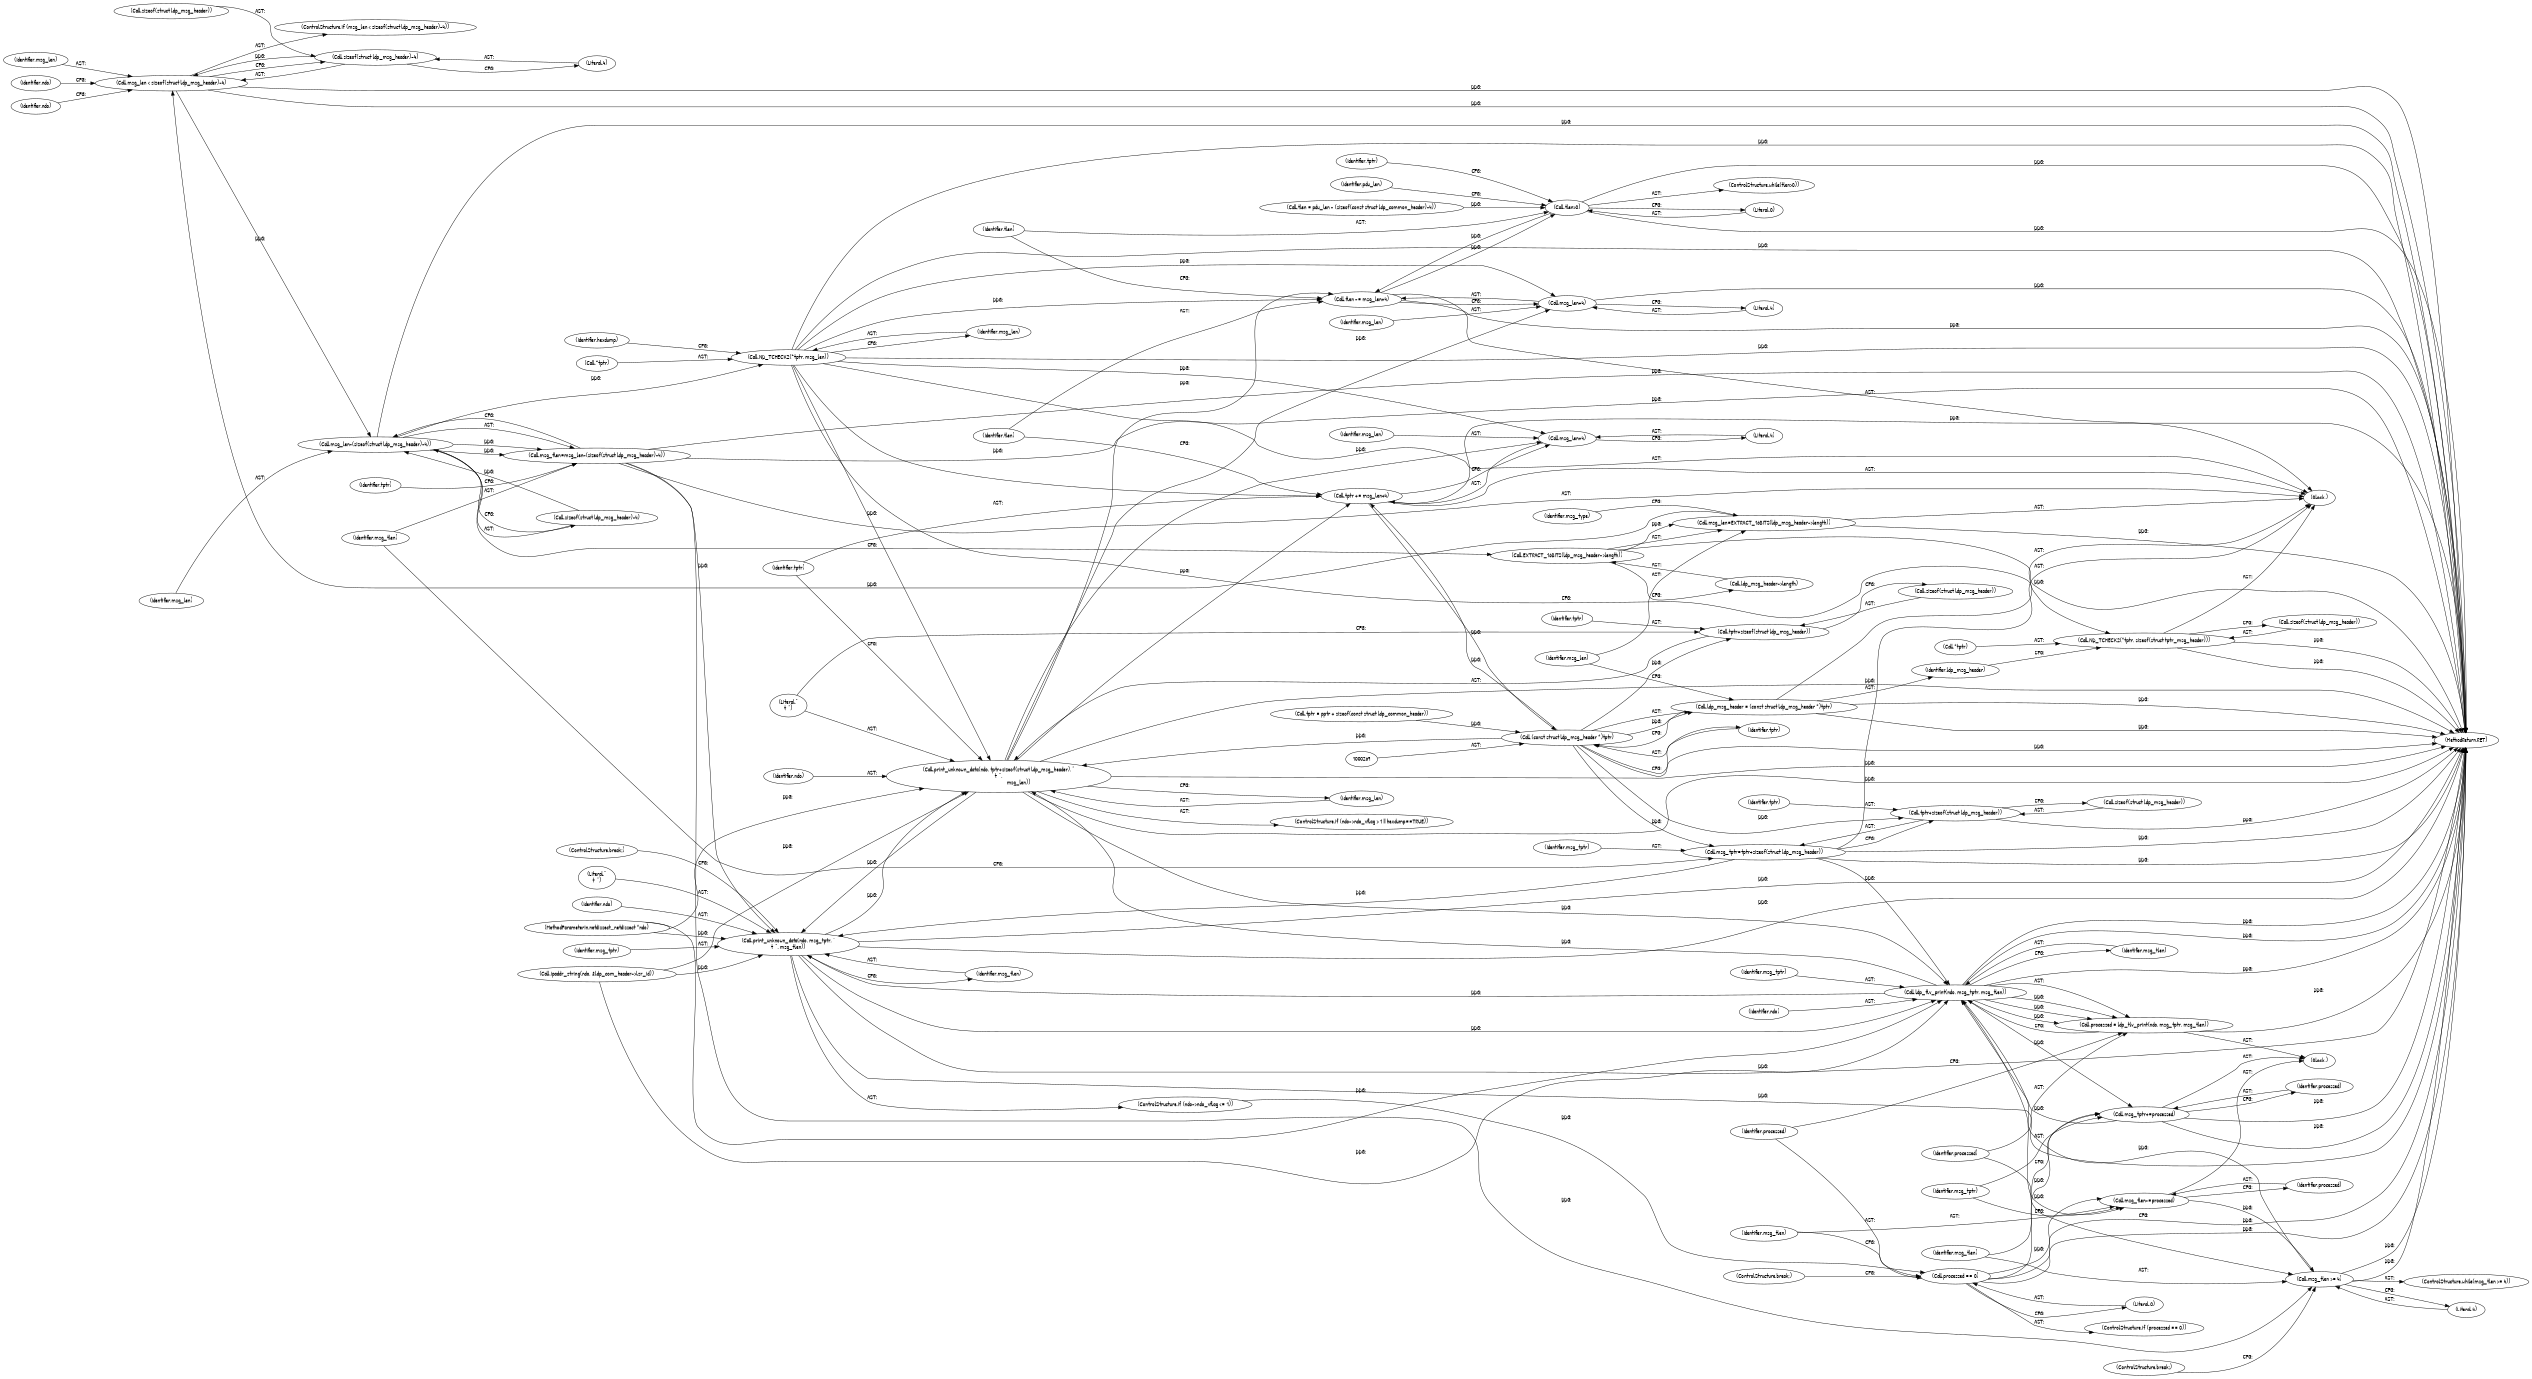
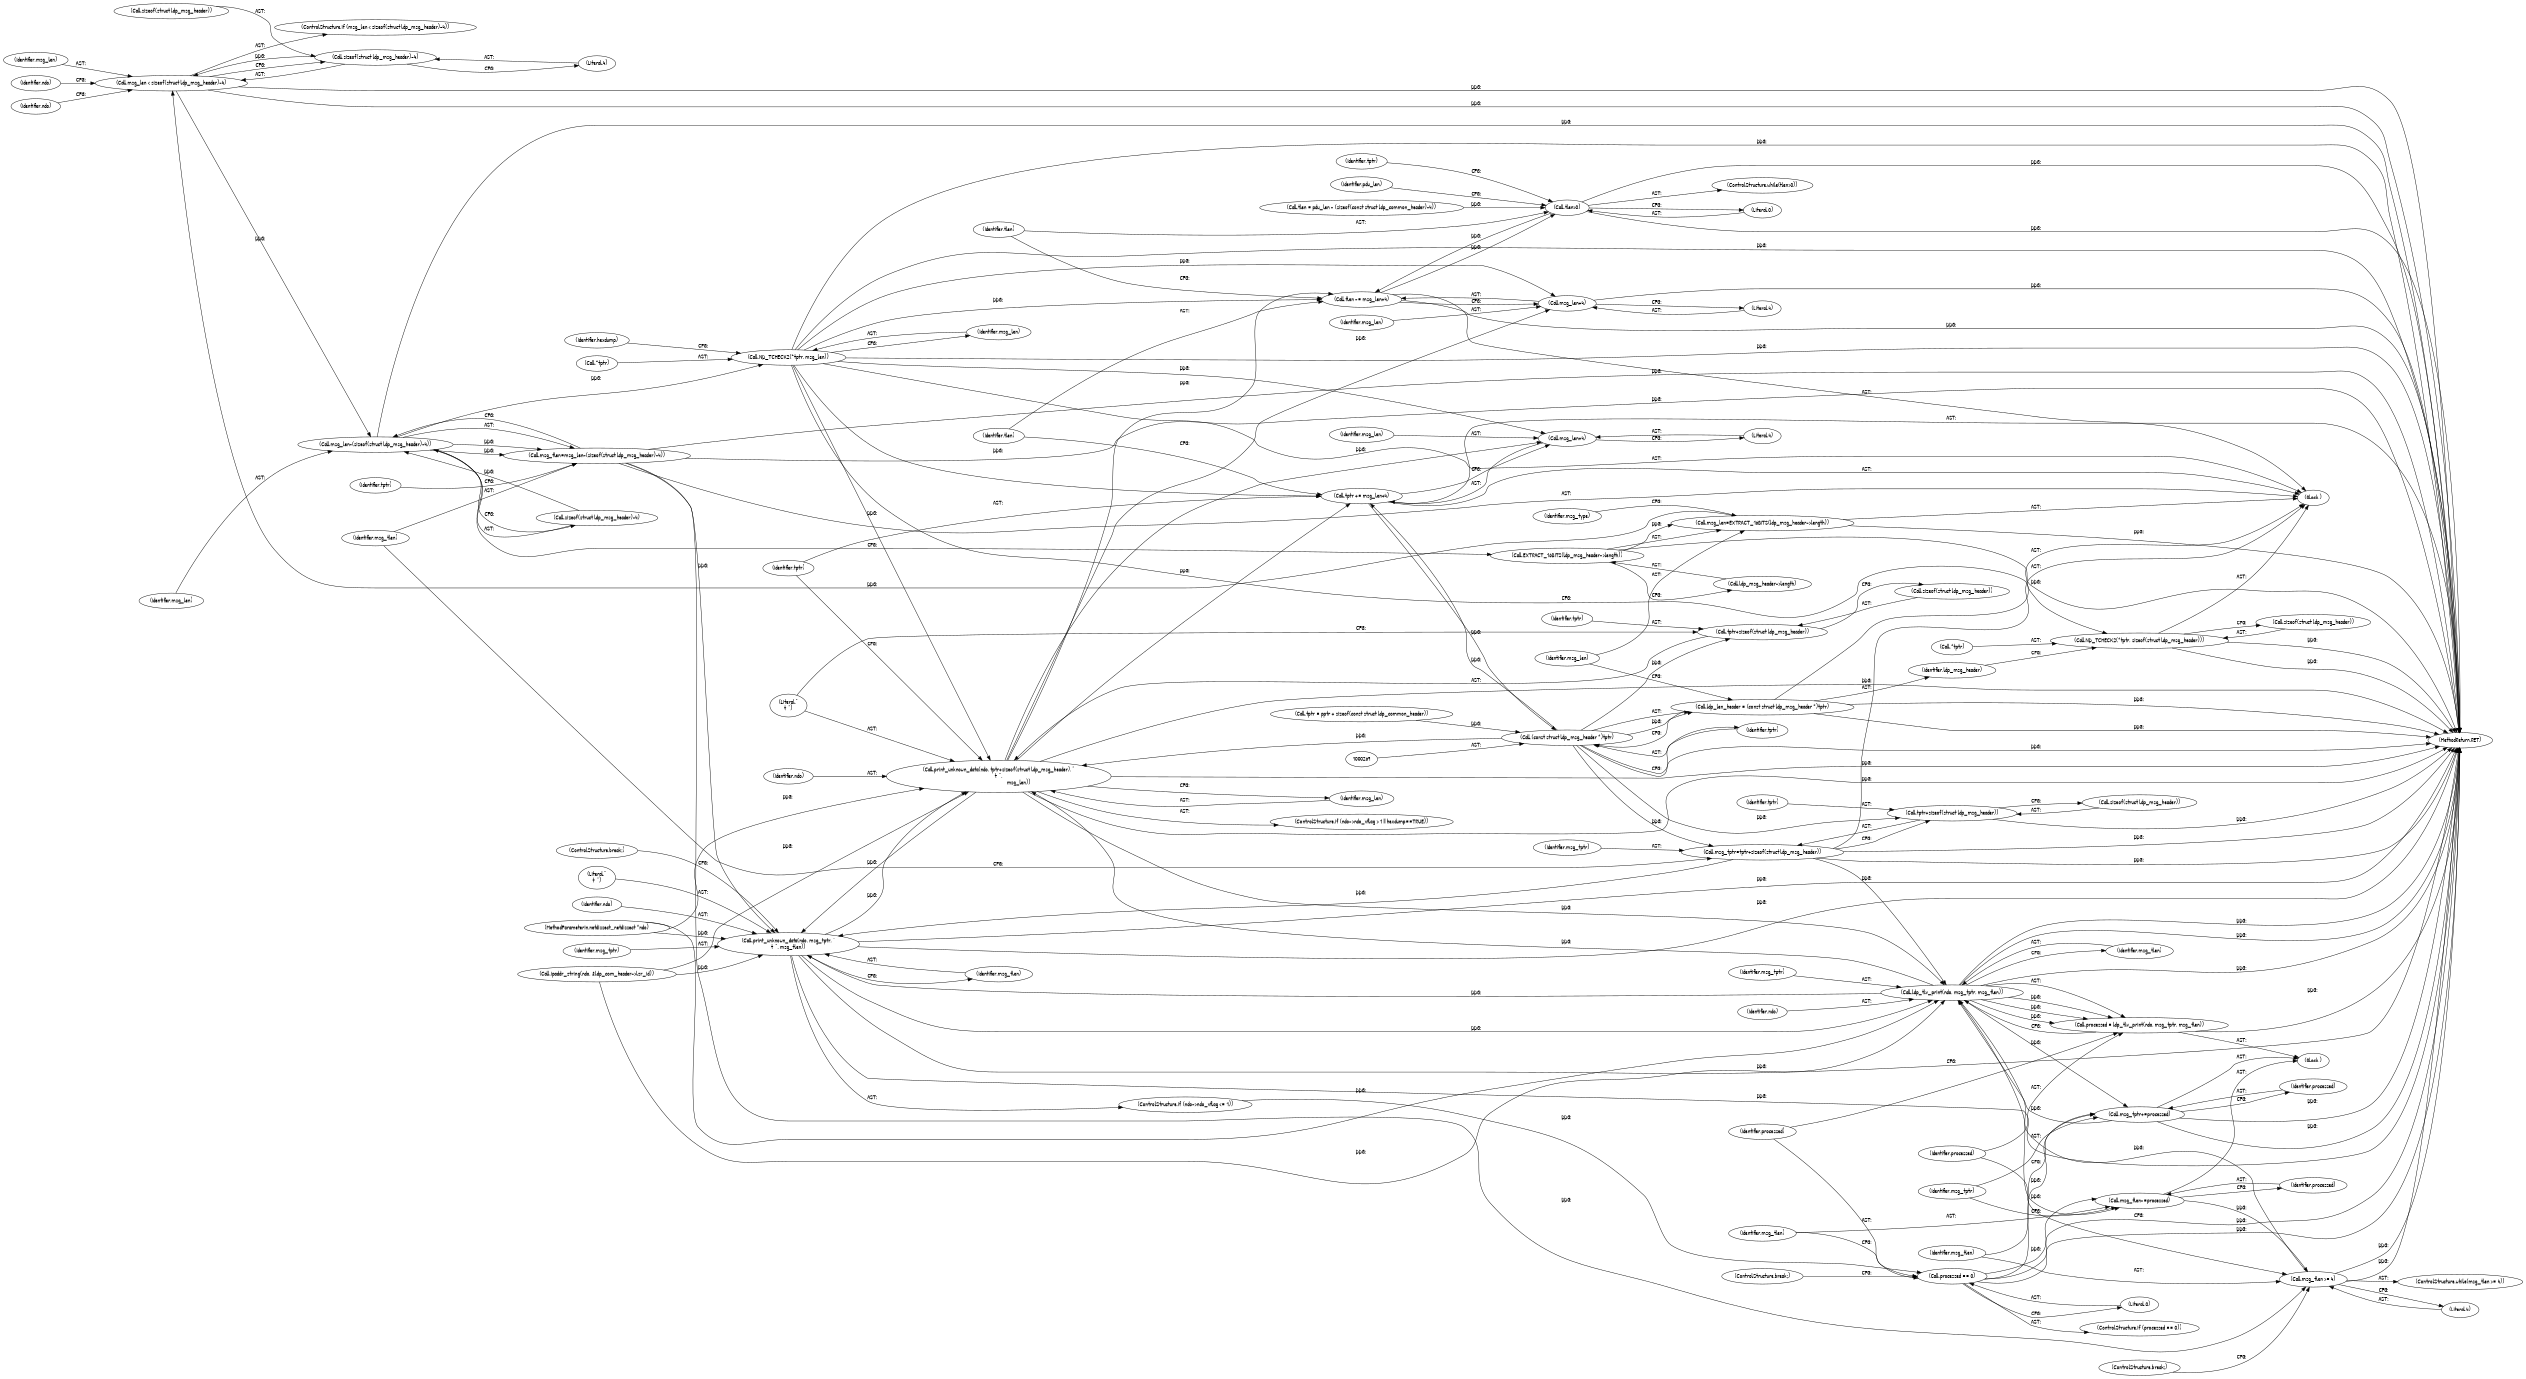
edge "(Call,tptr += msg_len+4)" -> "(MethodReturn,RET)": label "DDG: " -> "AST: "
node "(Call,ND_TCHECK2(*tptr, sizeof(struct tptr_msg_header)))": label "(Call,ND_TCHECK2(*tptr, sizeof(struct tptr_msg_header)))" -> "(Call,ND_TCHECK2(*tptr, sizeof(struct ldp_msg_header)))"
node "(Call,ldp_msg_header = (const struct ldp_msg_header *)tptr)": label "(Call,ldp_msg_header = (const struct ldp_msg_header *)tptr)" -> "(Call,ldp_len_header = (const struct ldp_msg_header *)tptr)"
